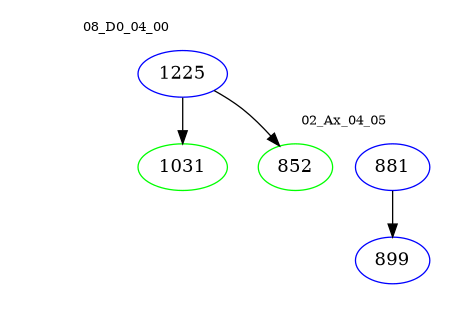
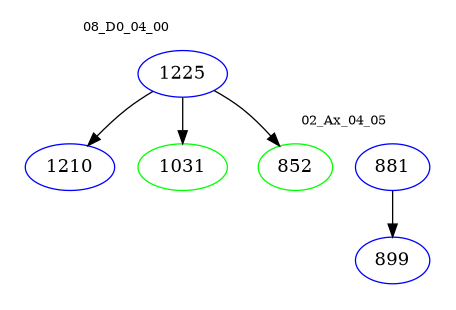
node "1210": added
